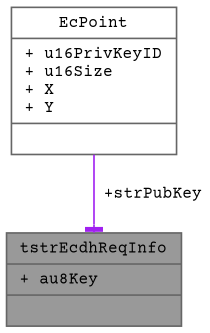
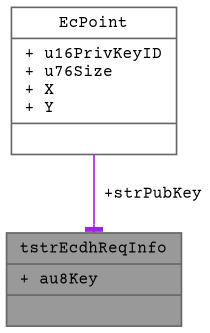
node "EcPoint": text "+ u16Size" -> "+ u76Size"
